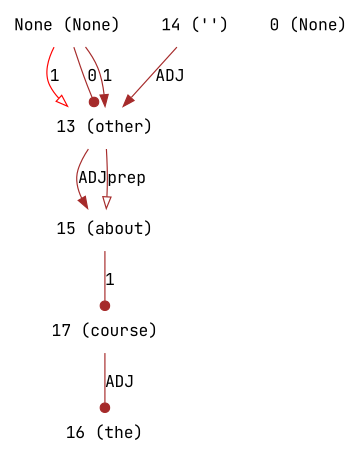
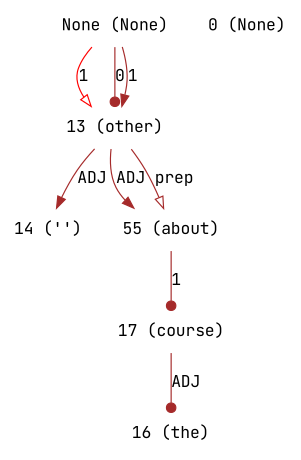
edge "14 ('')" -> "13 (other)": reversed
node "15 (about)": label "15 (about)" -> "55 (about)"
